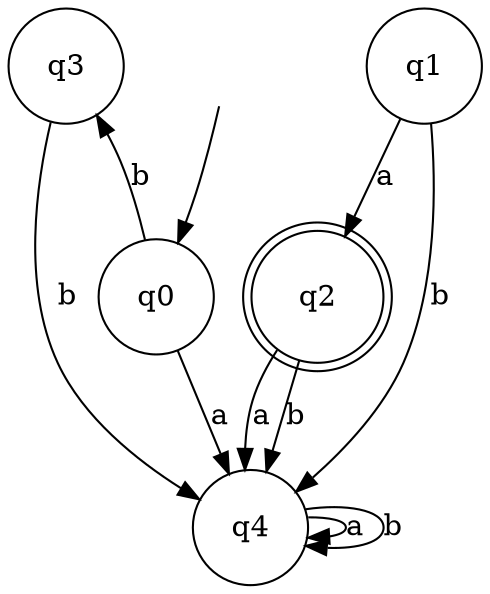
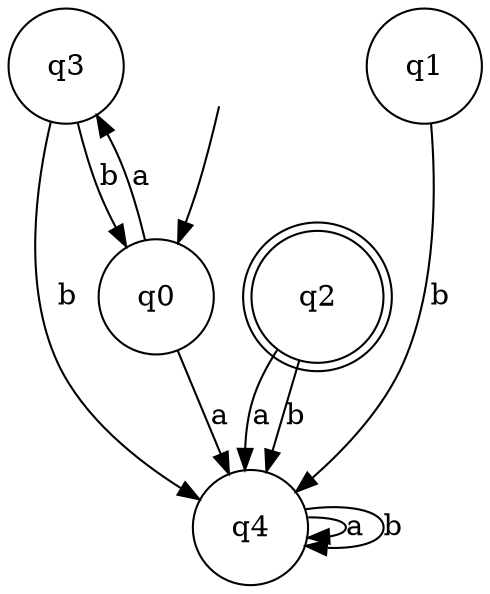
edge "q1" -> "q2": removed, label "a"
edge "q3" -> "q0": added, label "b"
edge "q0" -> "q3": label "b" -> "a"
